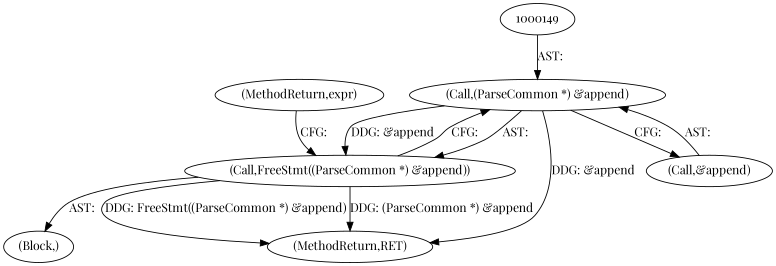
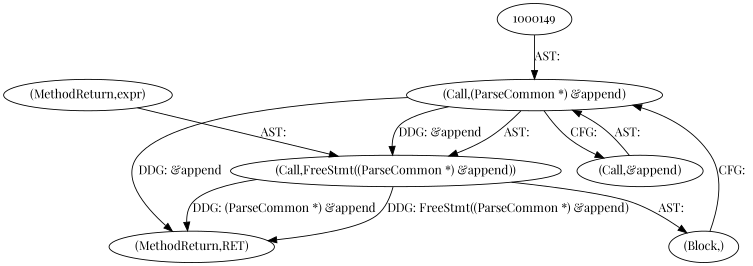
edge "(MethodReturn,expr)" -> "(Call,FreeStmt((ParseCommon *) &append))": label "CFG: " -> "AST: "
edge "(Call,FreeStmt((ParseCommon *) &append))" -> "(Call,(ParseCommon *) &append)": now "(Block,)" -> "(Call,(ParseCommon *) &append)"
